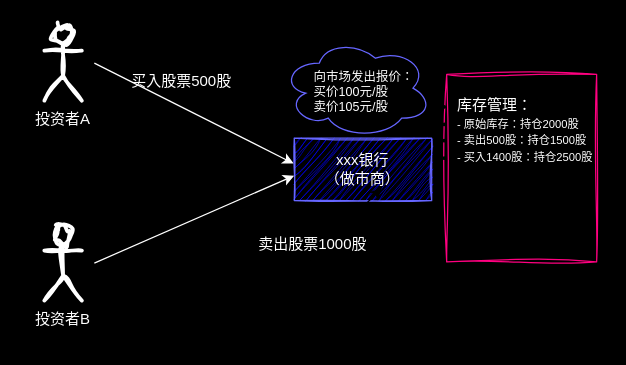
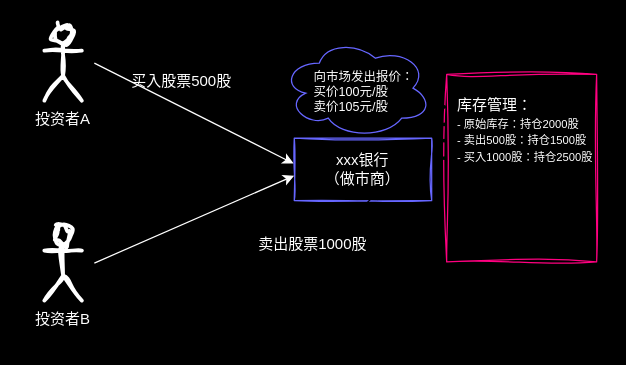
node "库存管理： - 原始库存：持仓2000股 - 卖出500股：持仓1500股 - 买入1400股：持仓2500股": label "库存管理： - 原始库存：持仓2000股 - 卖出500股：持仓1500股 - 买入1400股：持仓2500股" -> "库存管理： - 原始库存：持仓2000股 - 卖出500股：持仓1500股 - 买入1000股：持仓2500股"
node "xxx银行 （做市商）": fillcolor #0000ff -> #000000
